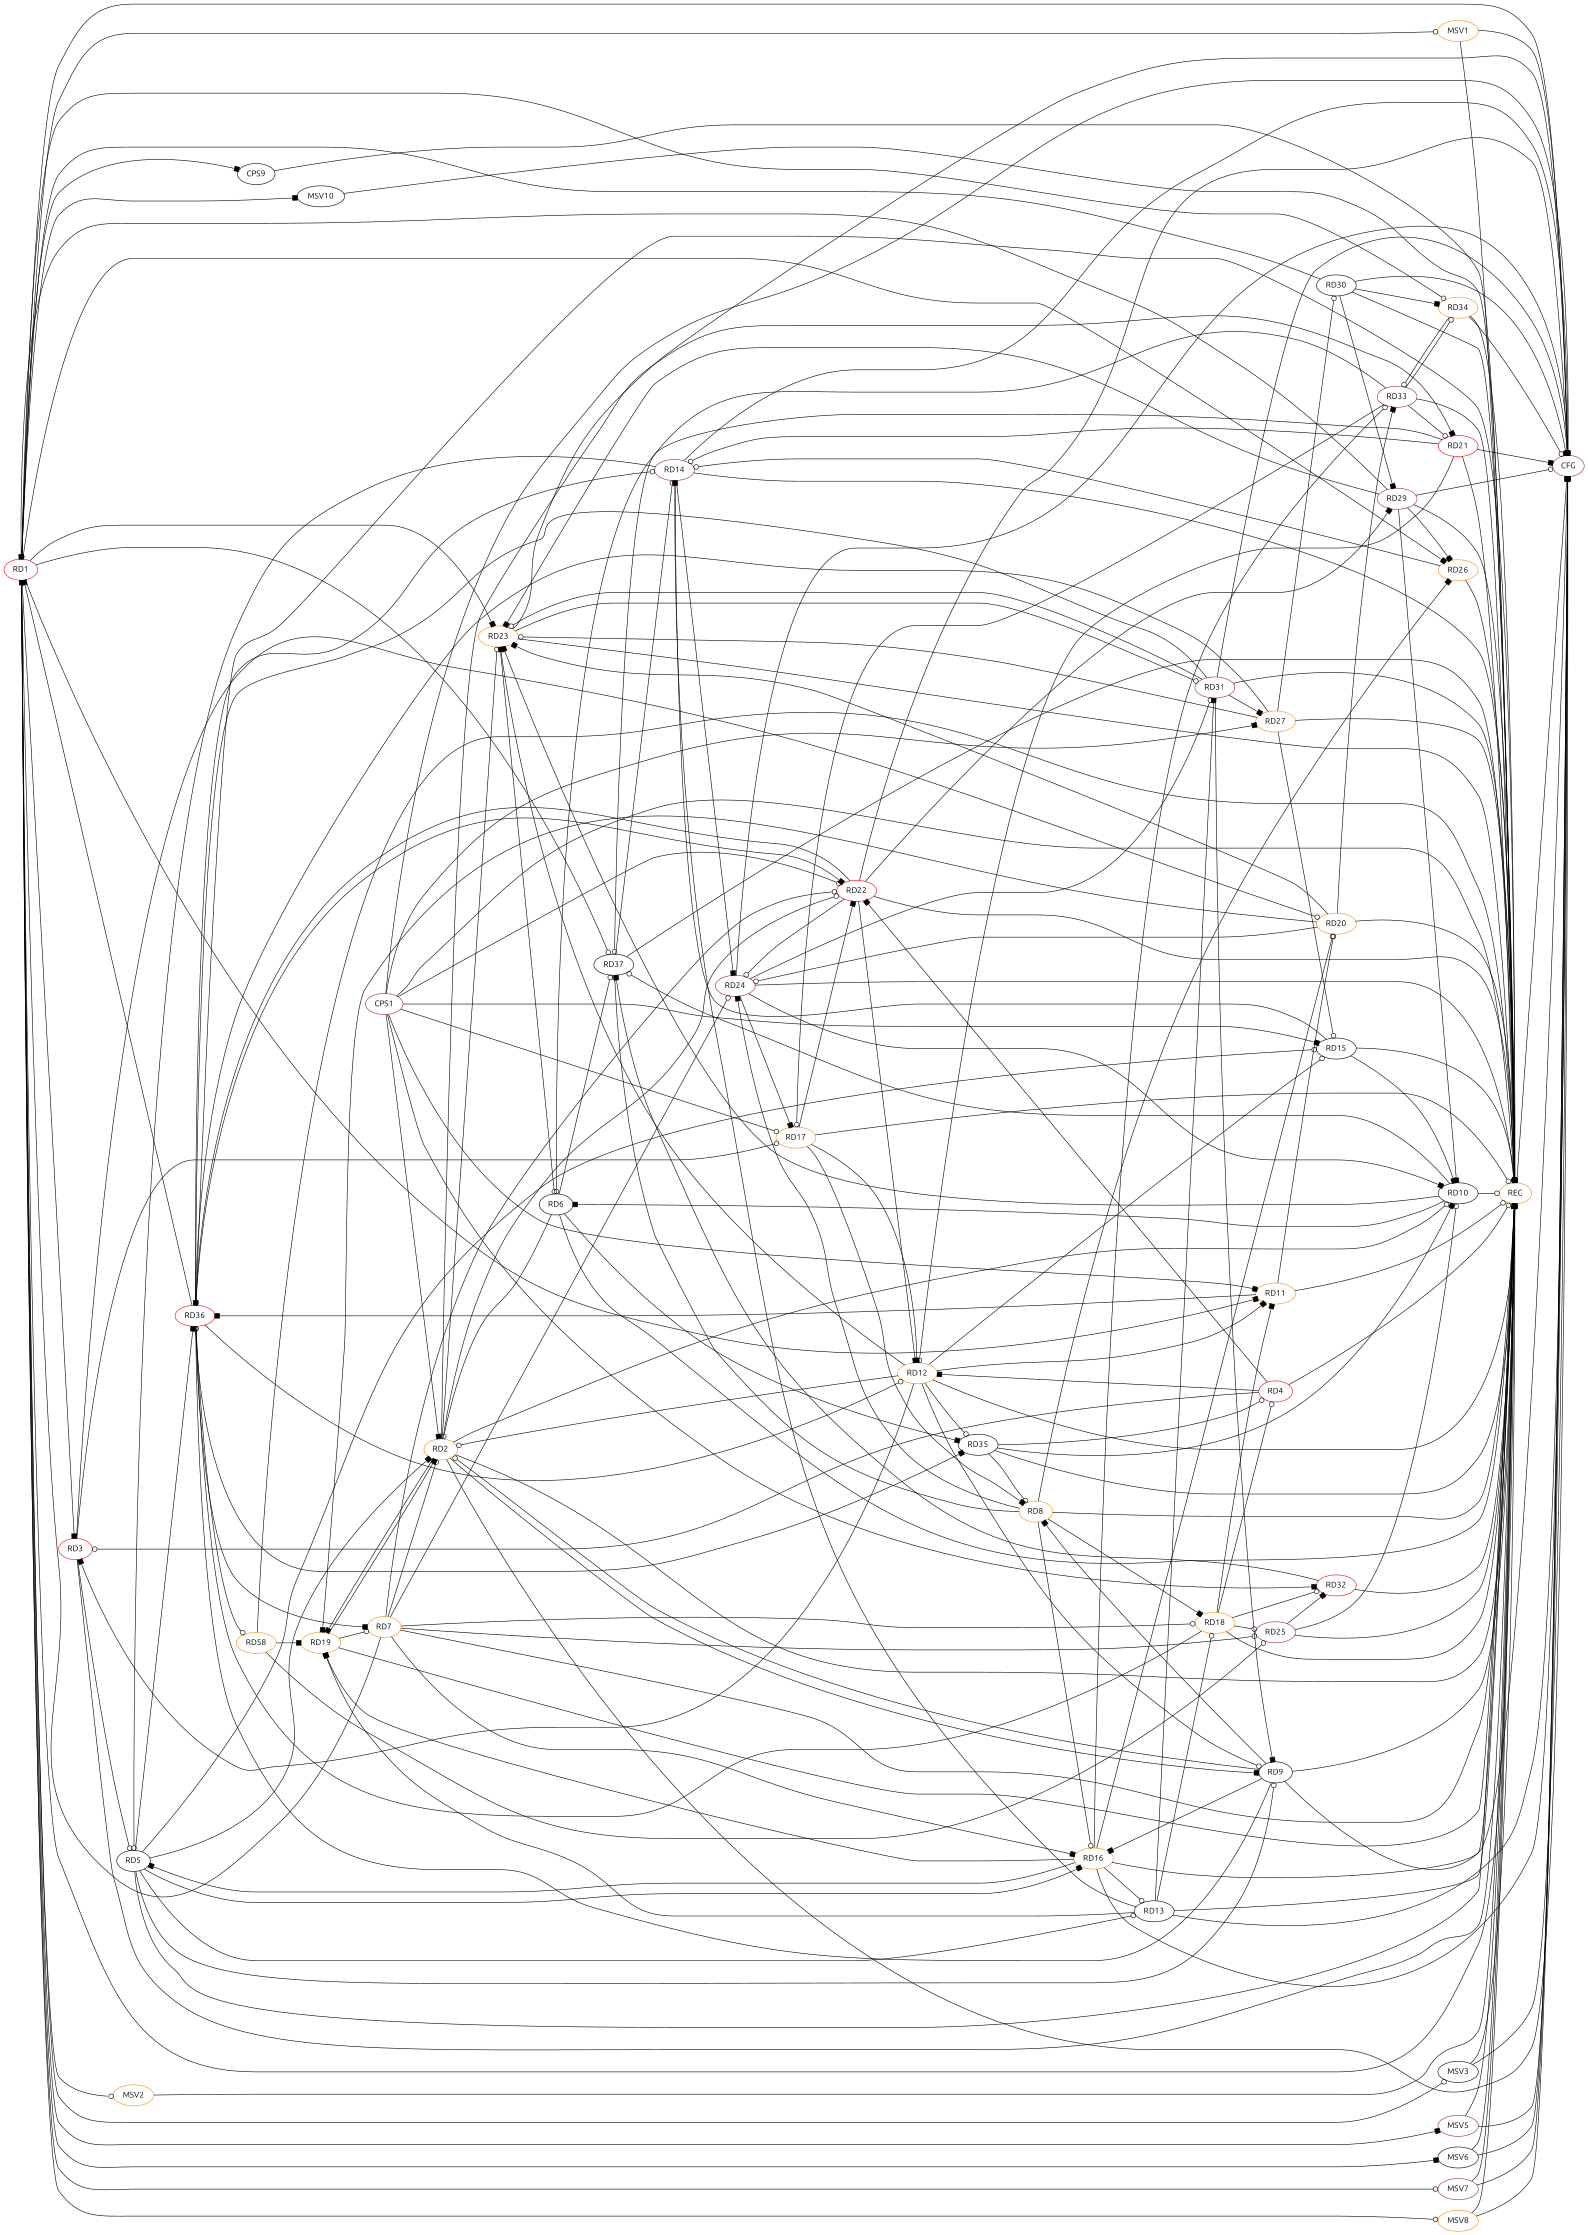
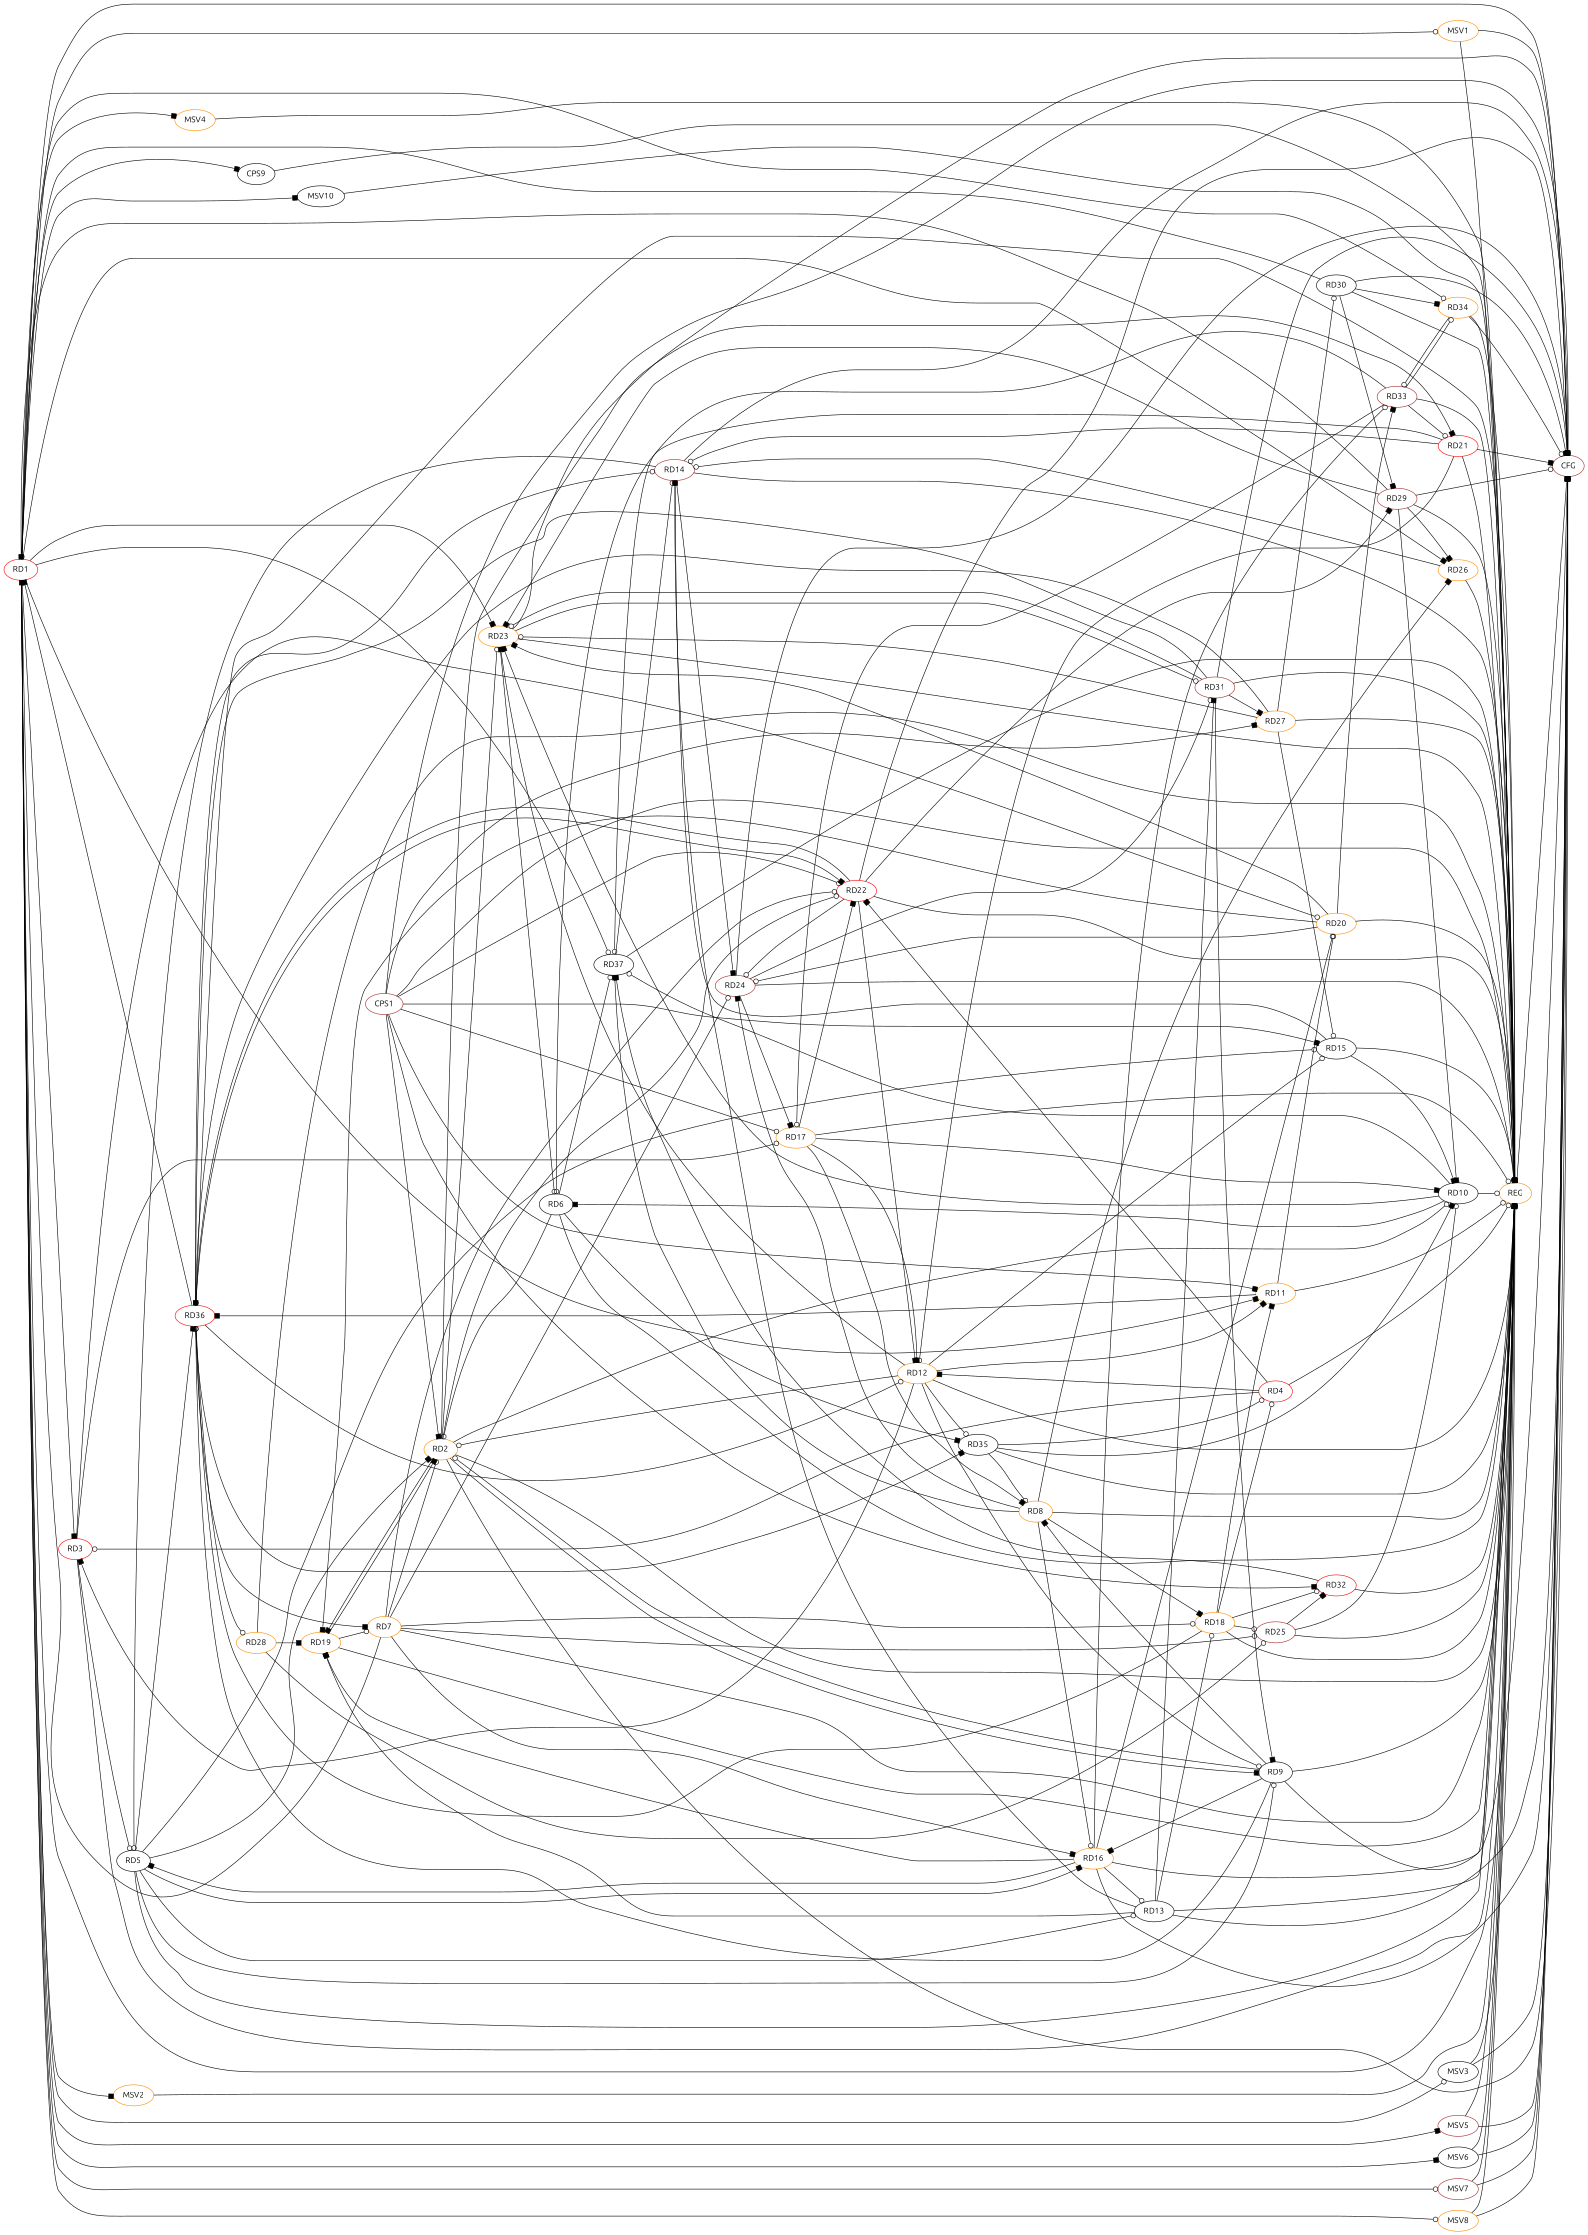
node "MSV4": added
edge "RD24" -> "RD10": now "RD17" -> "RD10"
edge "RD8" -> "RD37": arrowhead odot -> box
edge "RD1" -> "MSV2": arrowhead odot -> box
node "RD58": label "RD58" -> "RD28"
